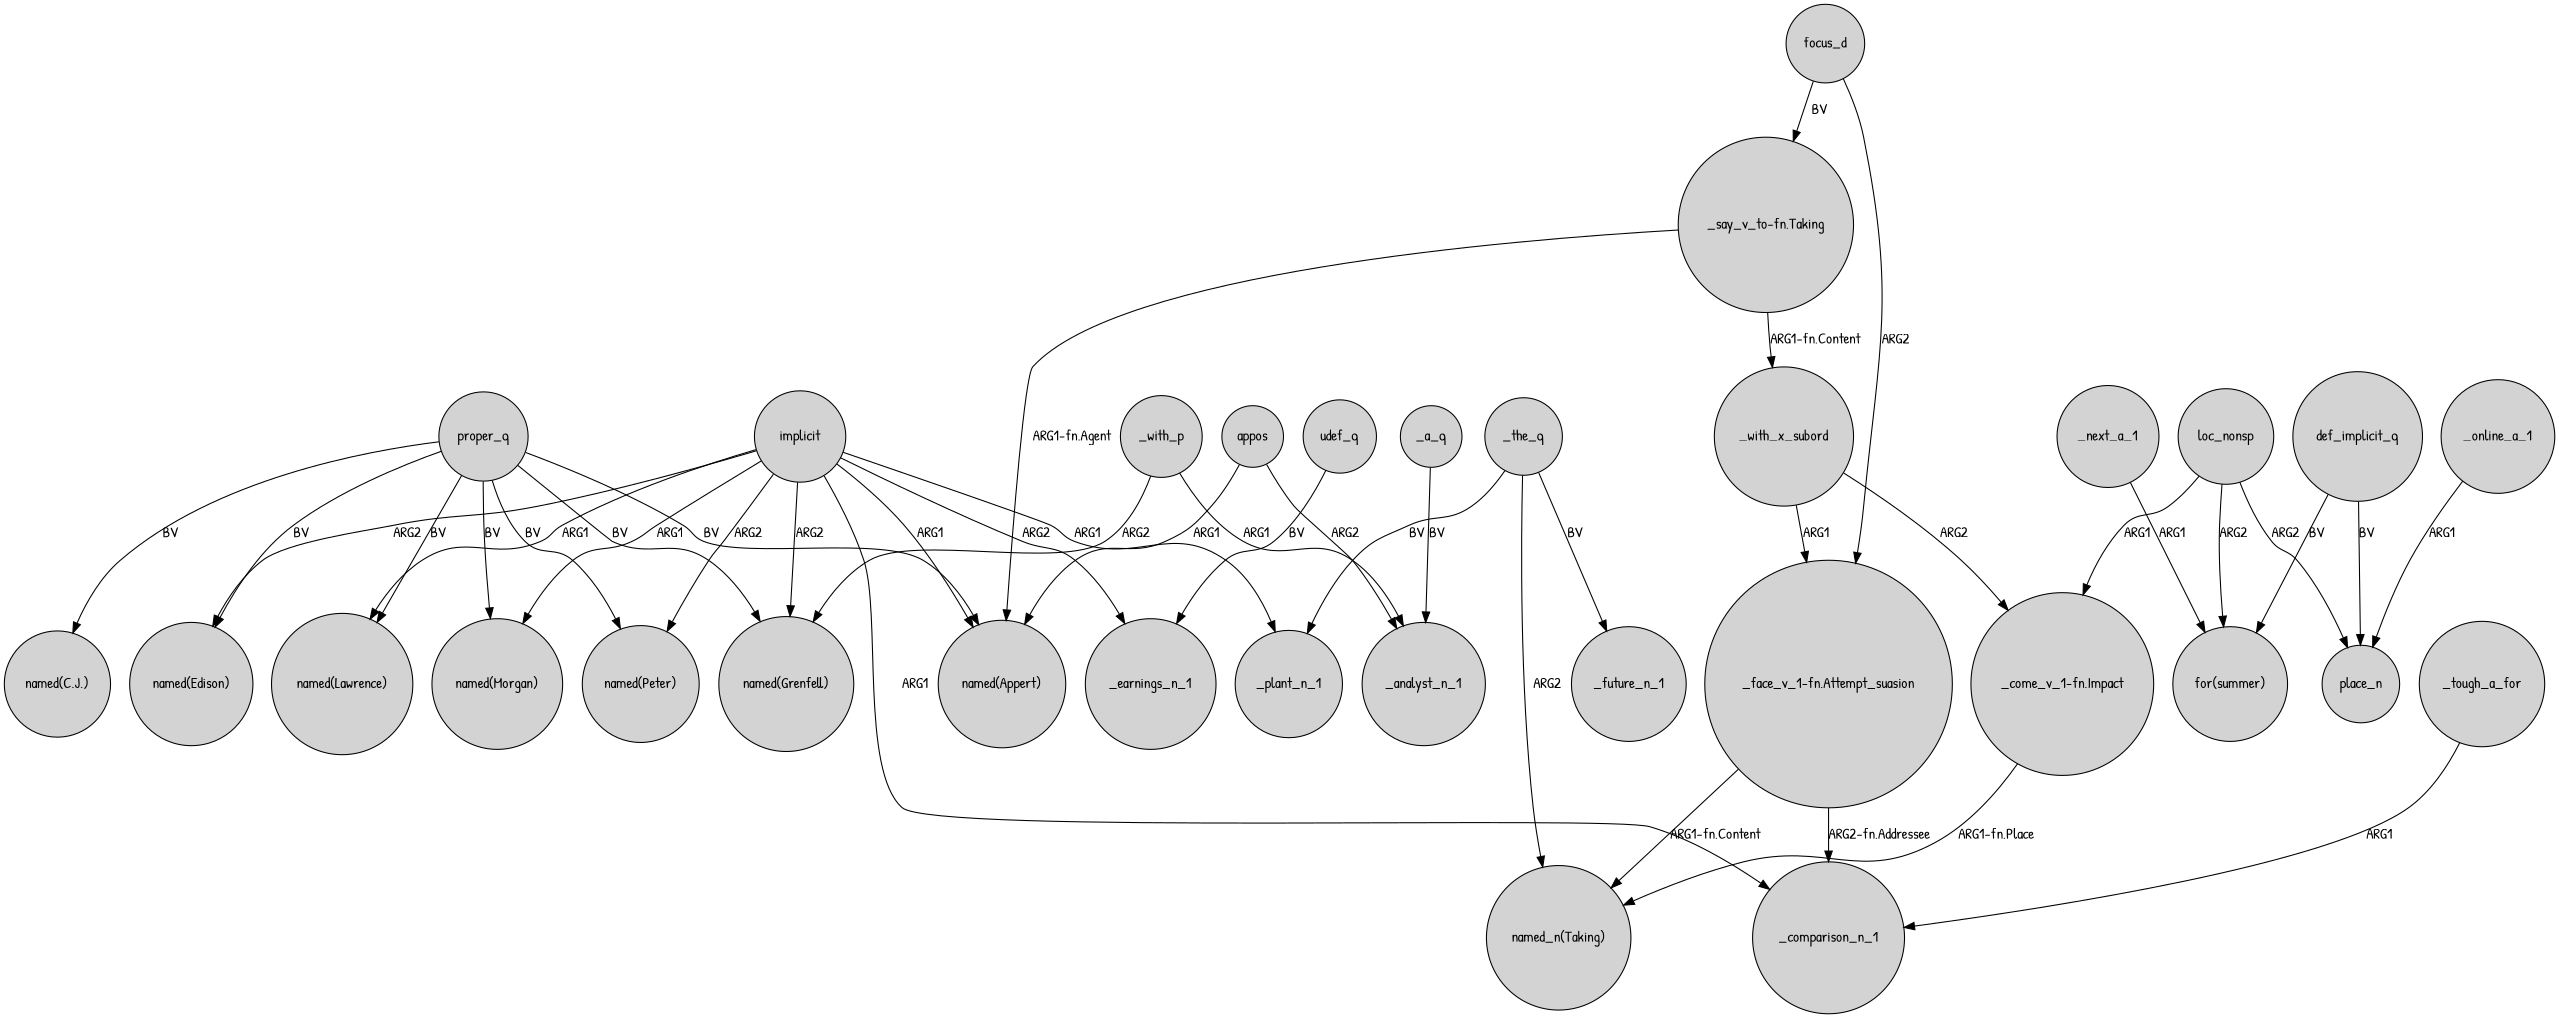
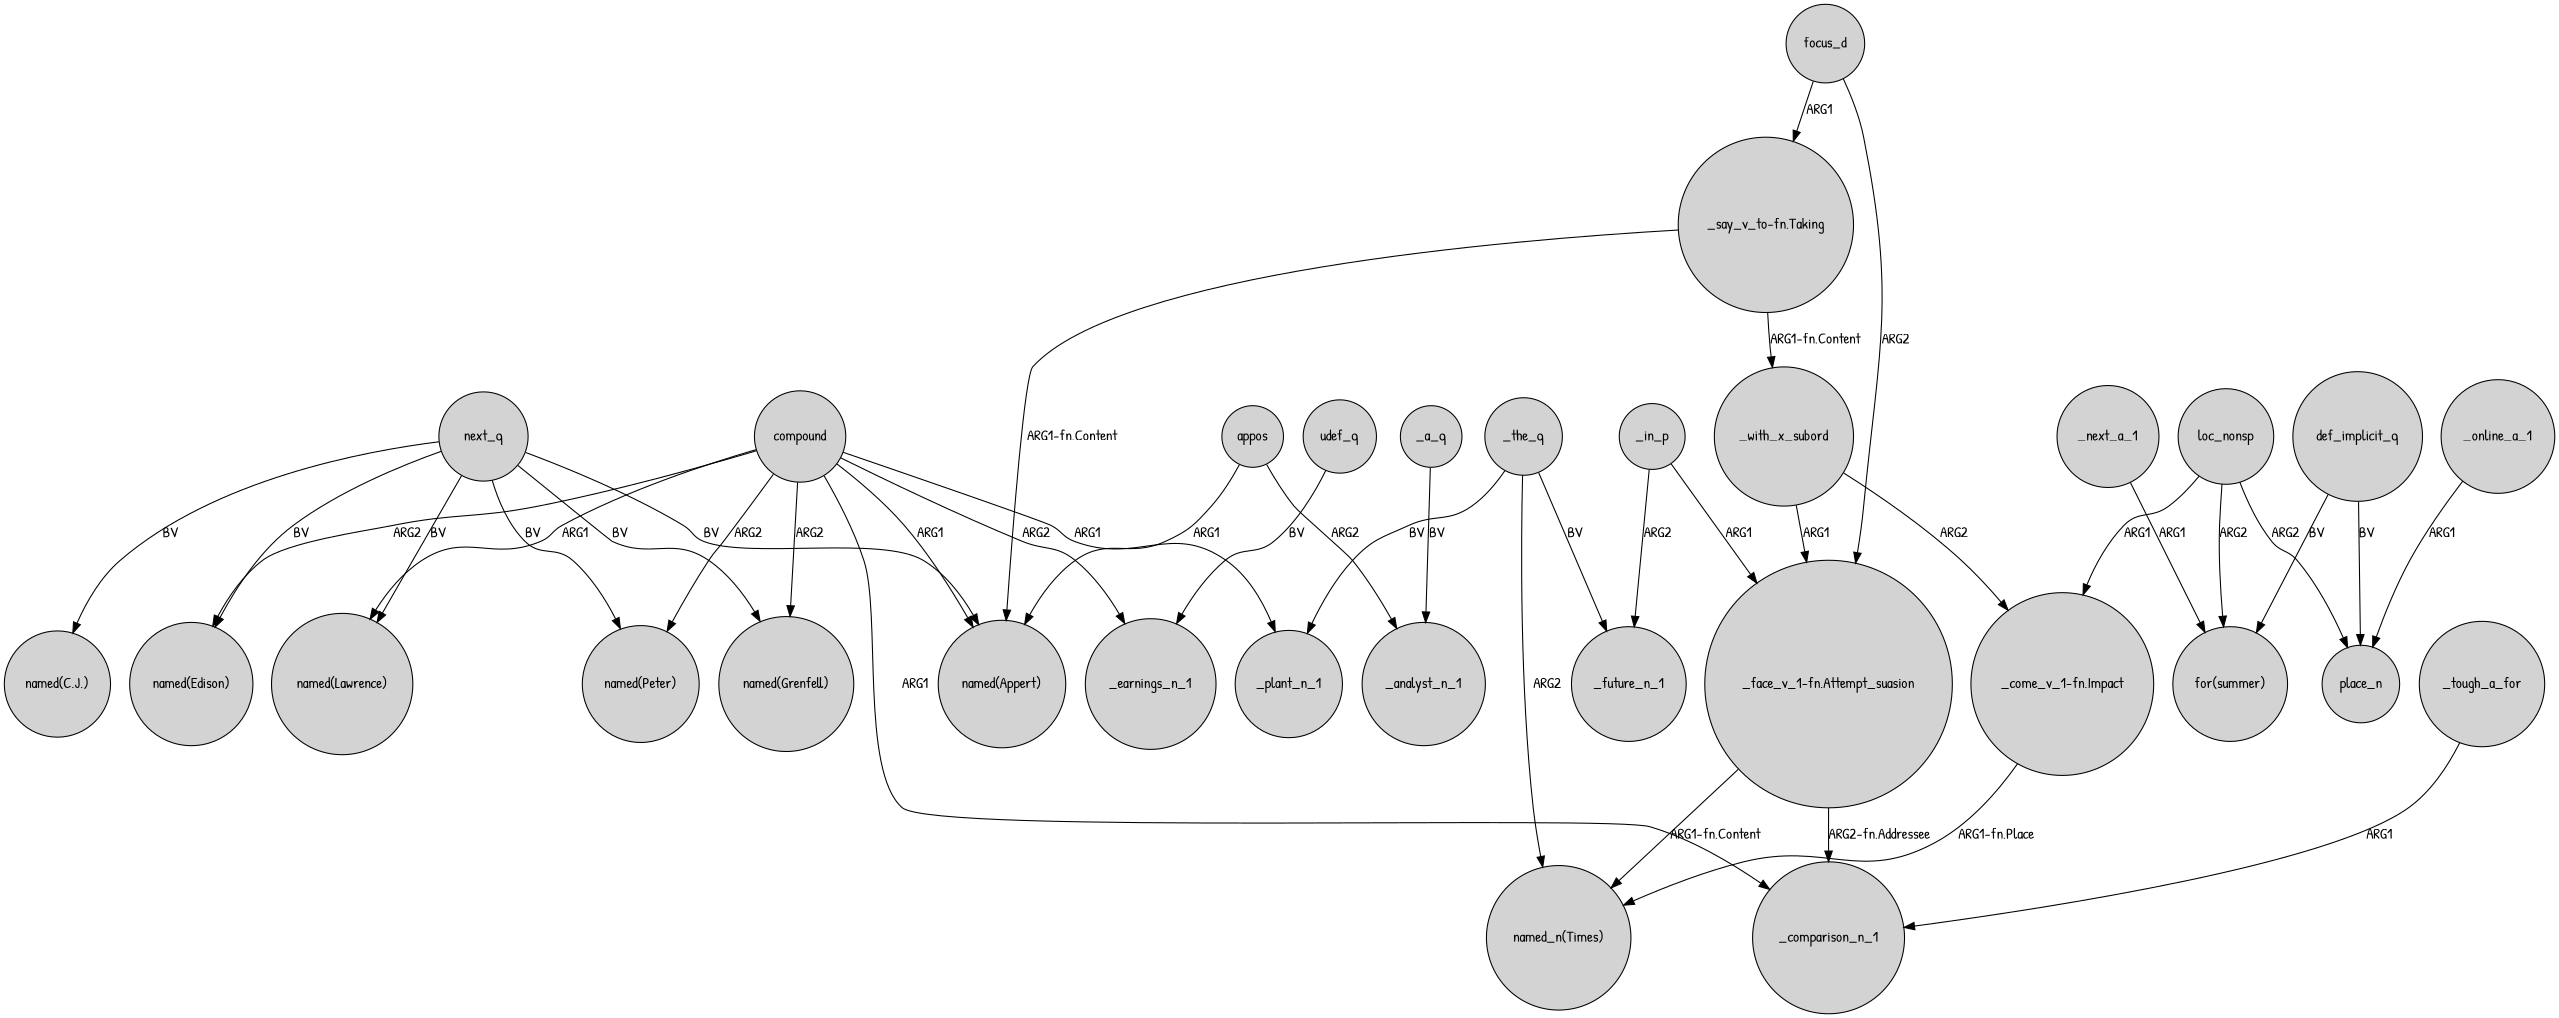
edge "focus_d" -> "_say_v_to-fn.Taking": label "BV" -> "ARG1"
node "proper_q": label "proper_q" -> "next_q"
node "implicit": label "implicit" -> "compound"
edge "_say_v_to-fn.Taking" -> "named(Appert)": label "ARG1-fn.Agent" -> "ARG1-fn.Content"
node "_with_p": removed
node "_in_p": added
node "named(Morgan)": removed
node "named_n(Taking)": label "named_n(Taking)" -> "named_n(Times)"
